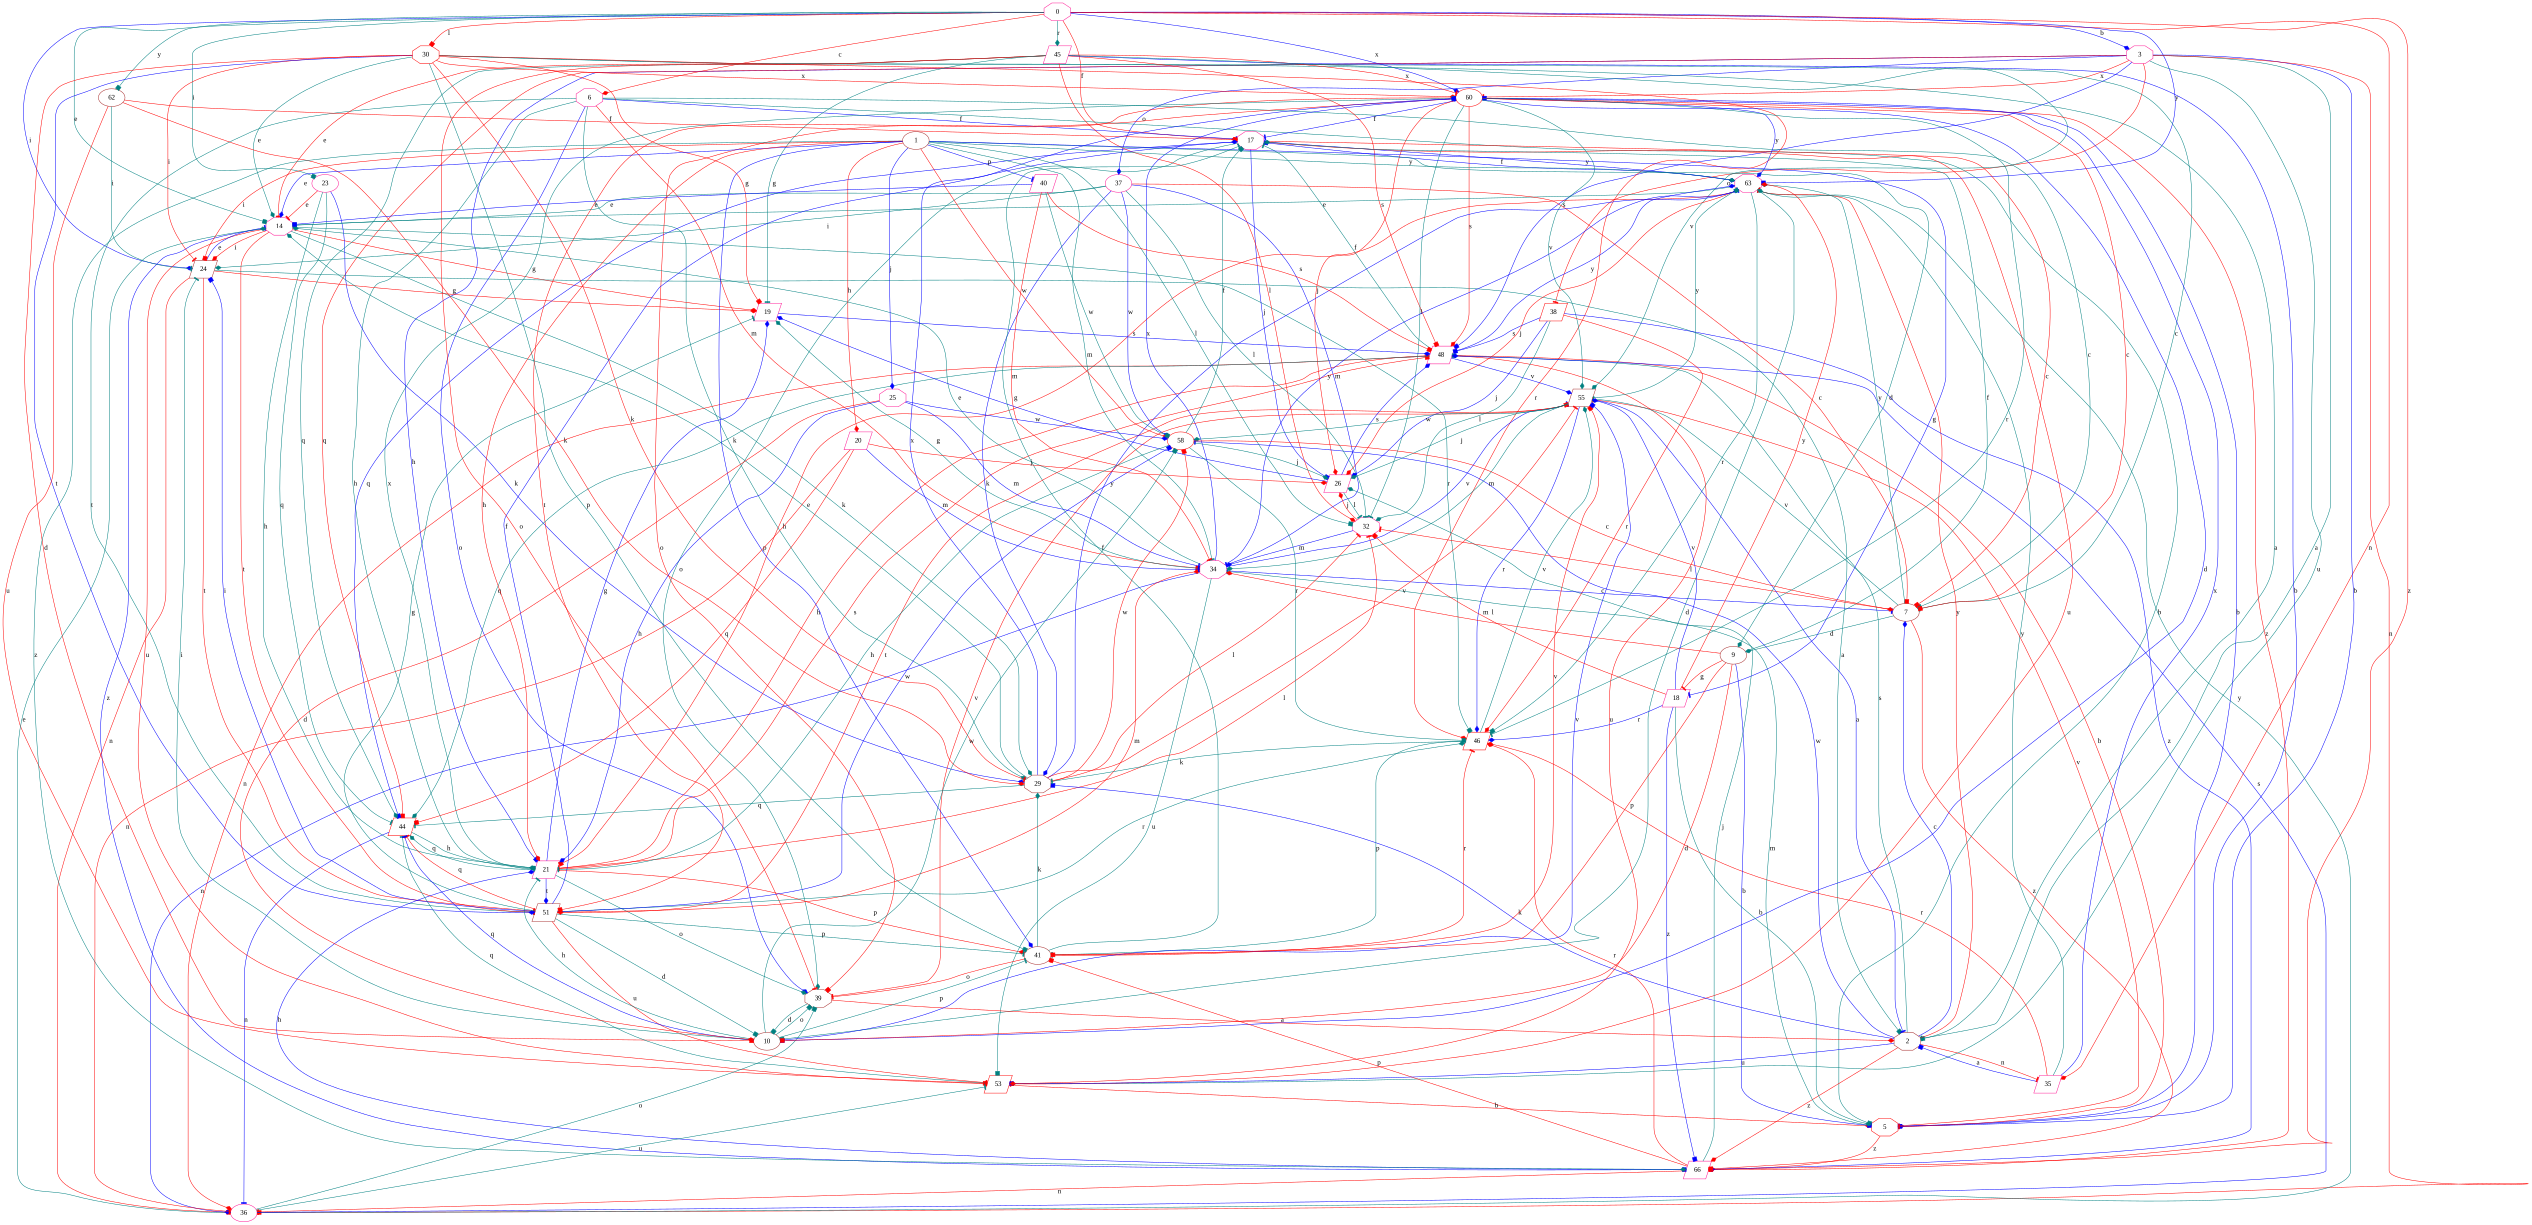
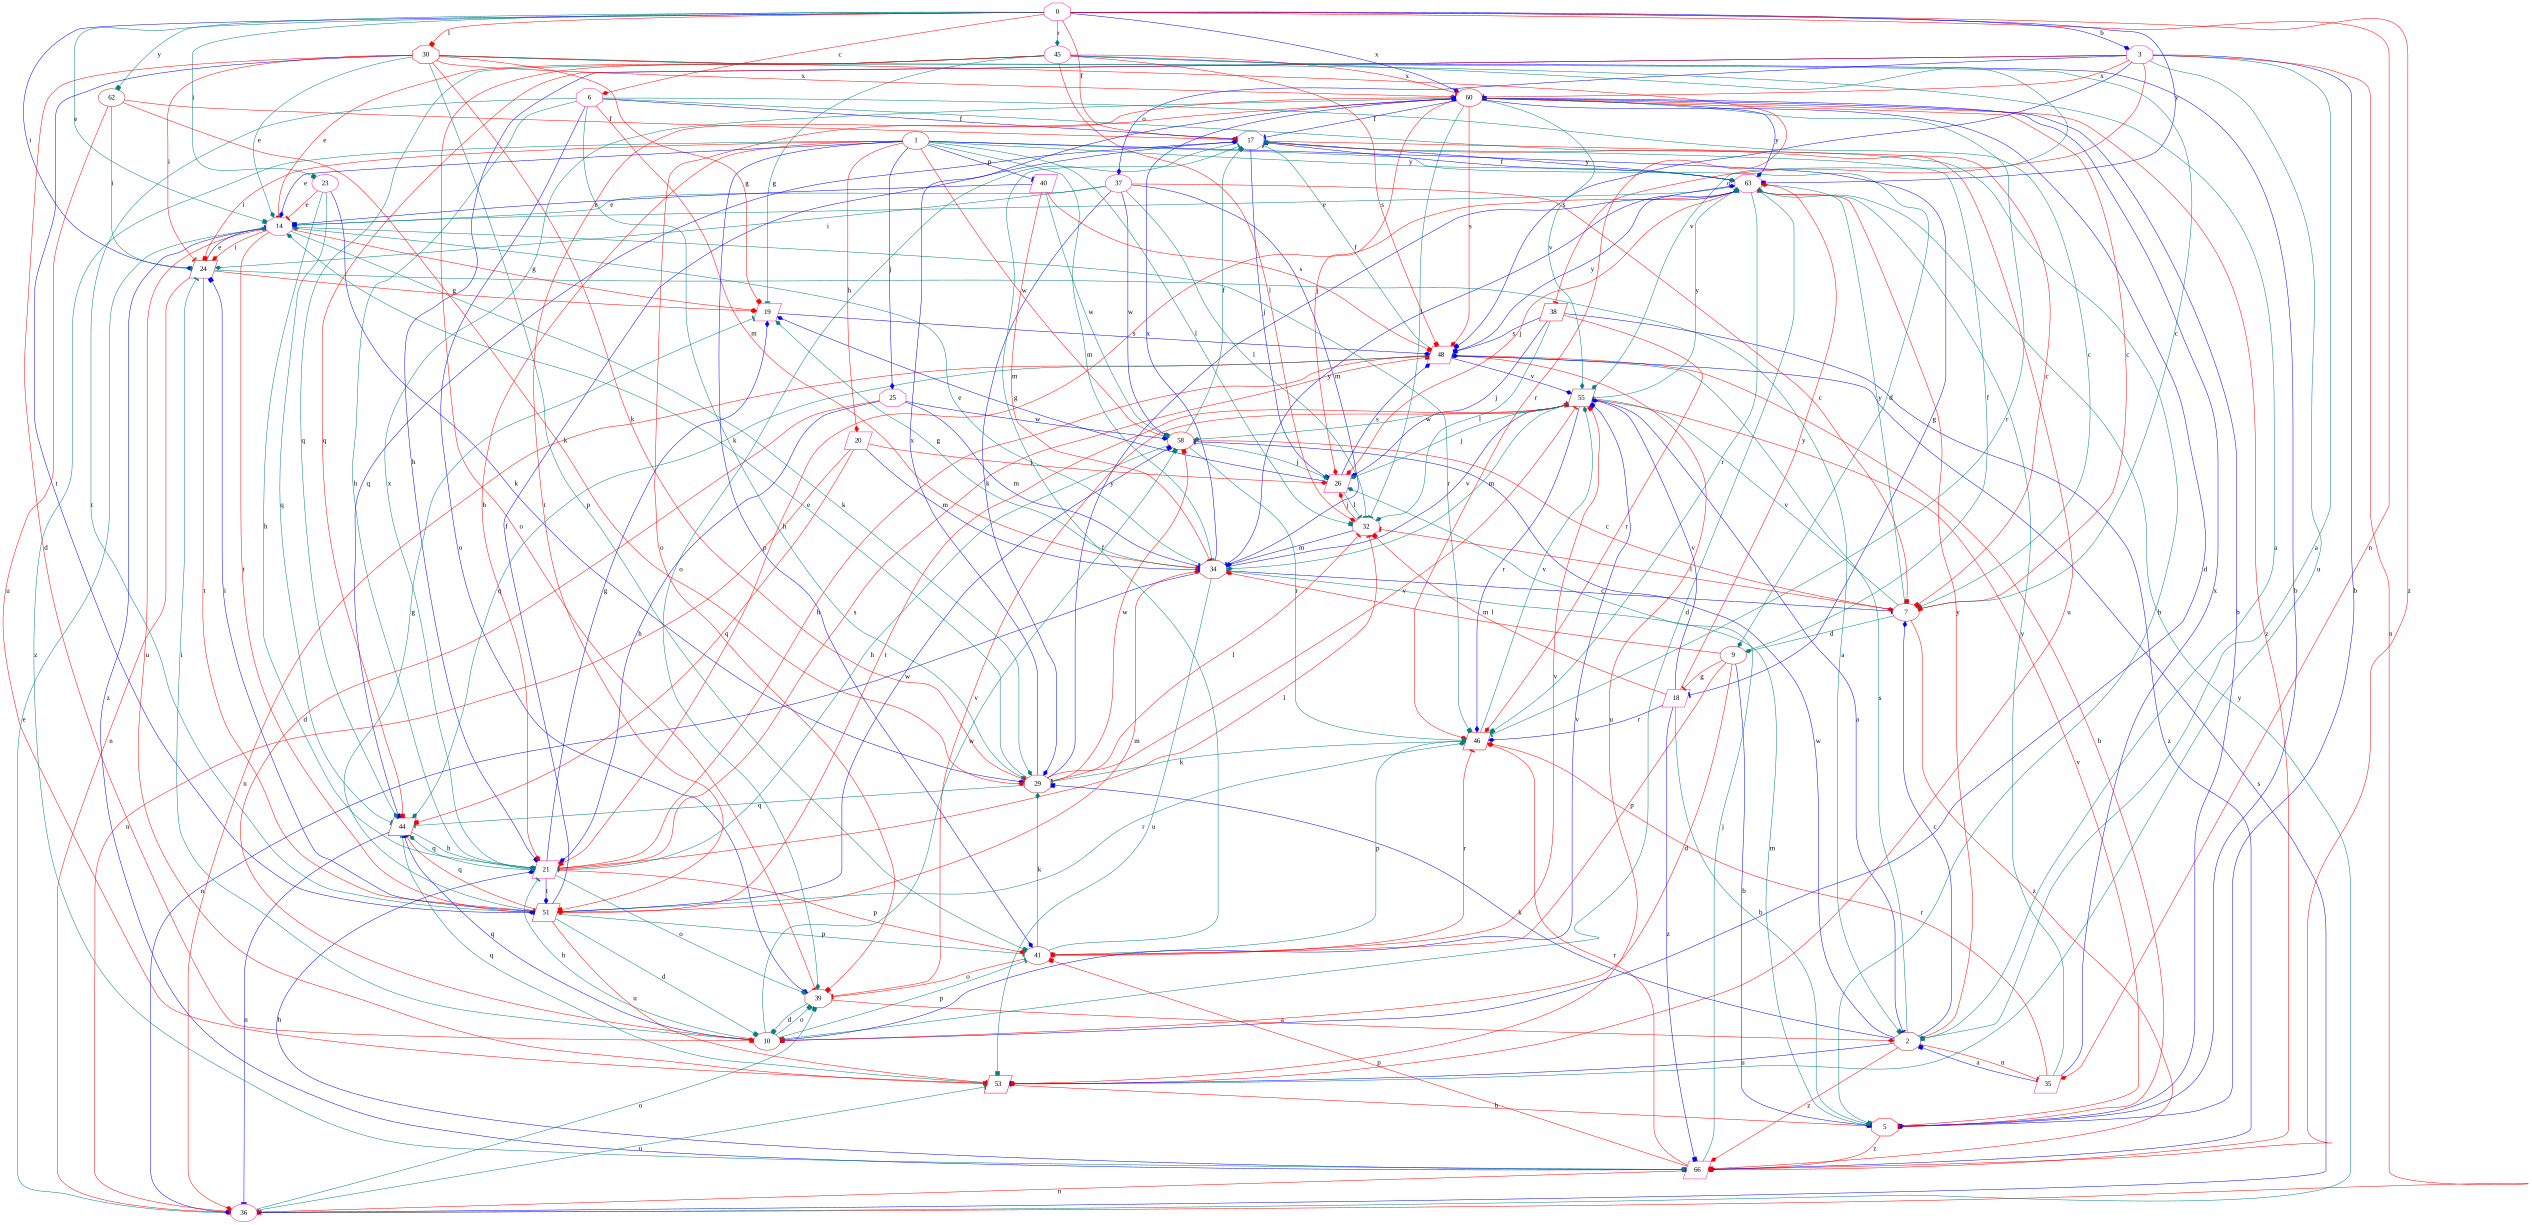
node "45": shape parallelogram -> ellipse
node "34": color deeppink -> brown
